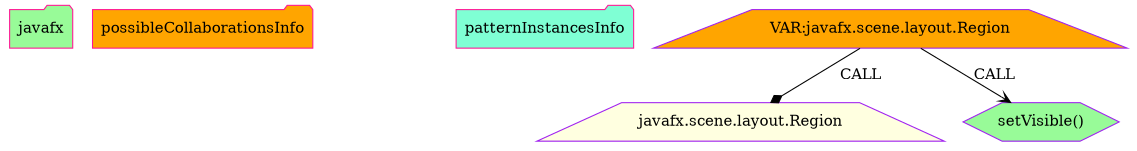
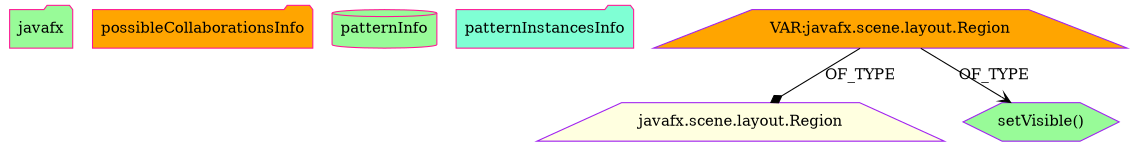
node "patternInfo": added
edge "VAR:javafx.scene.layout.Region" -> "javafx.scene.layout.Region": label "CALL" -> "OF_TYPE"
edge "VAR:javafx.scene.layout.Region" -> "setVisible()": label "CALL" -> "OF_TYPE"
